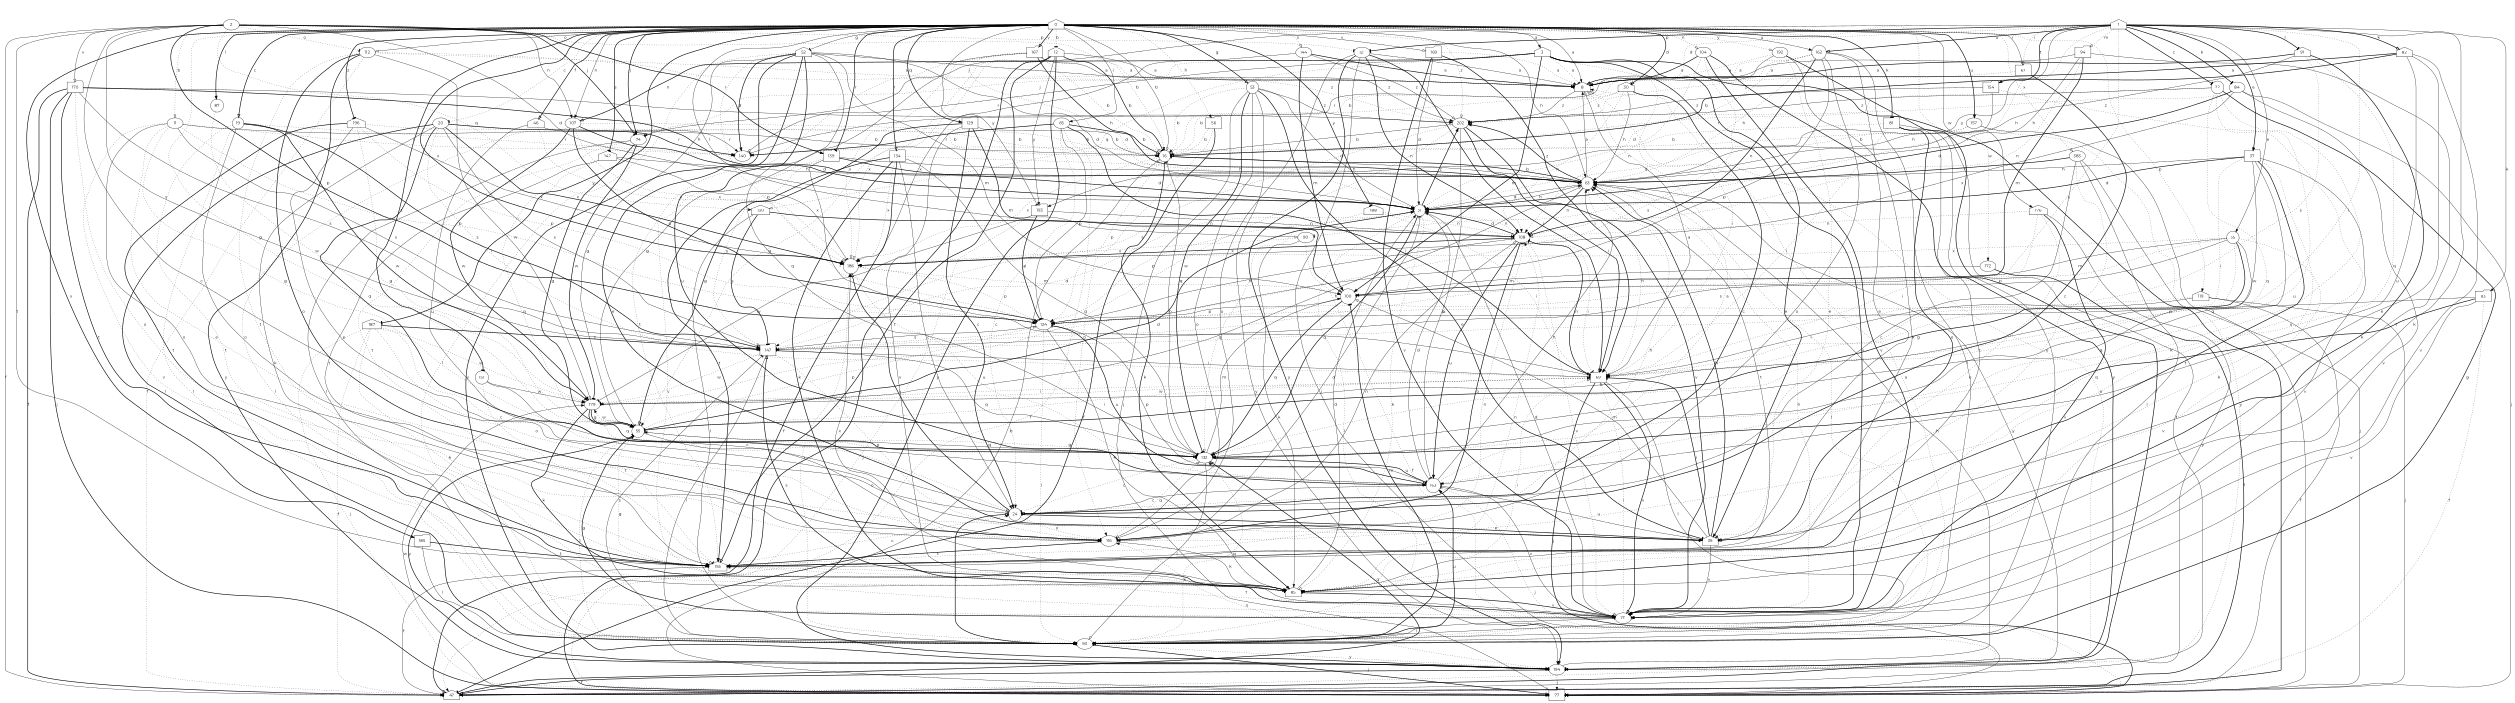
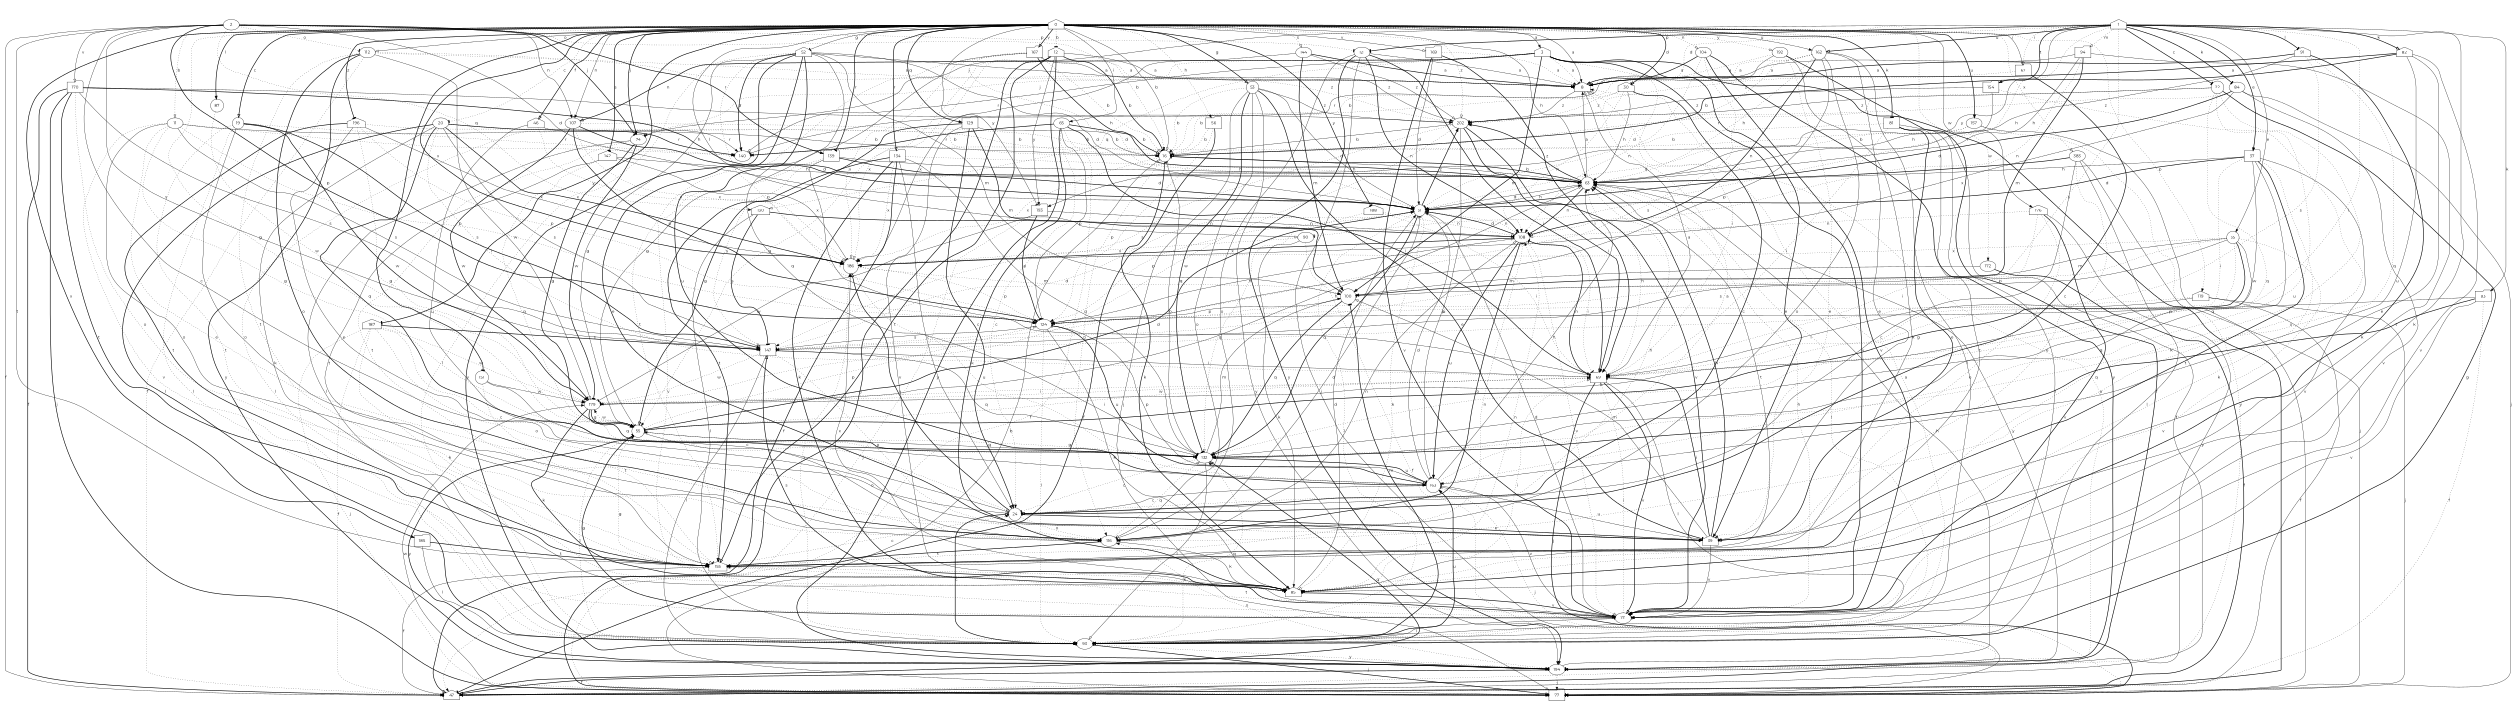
edge "65" -> "85": added, label "k"
edge "93" -> "147": removed, label "s"
